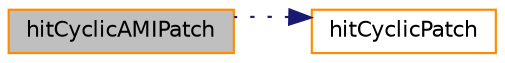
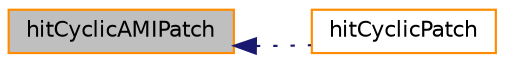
edge "hitCyclicAMIPatch" -> "hitCyclicPatch": reversed
